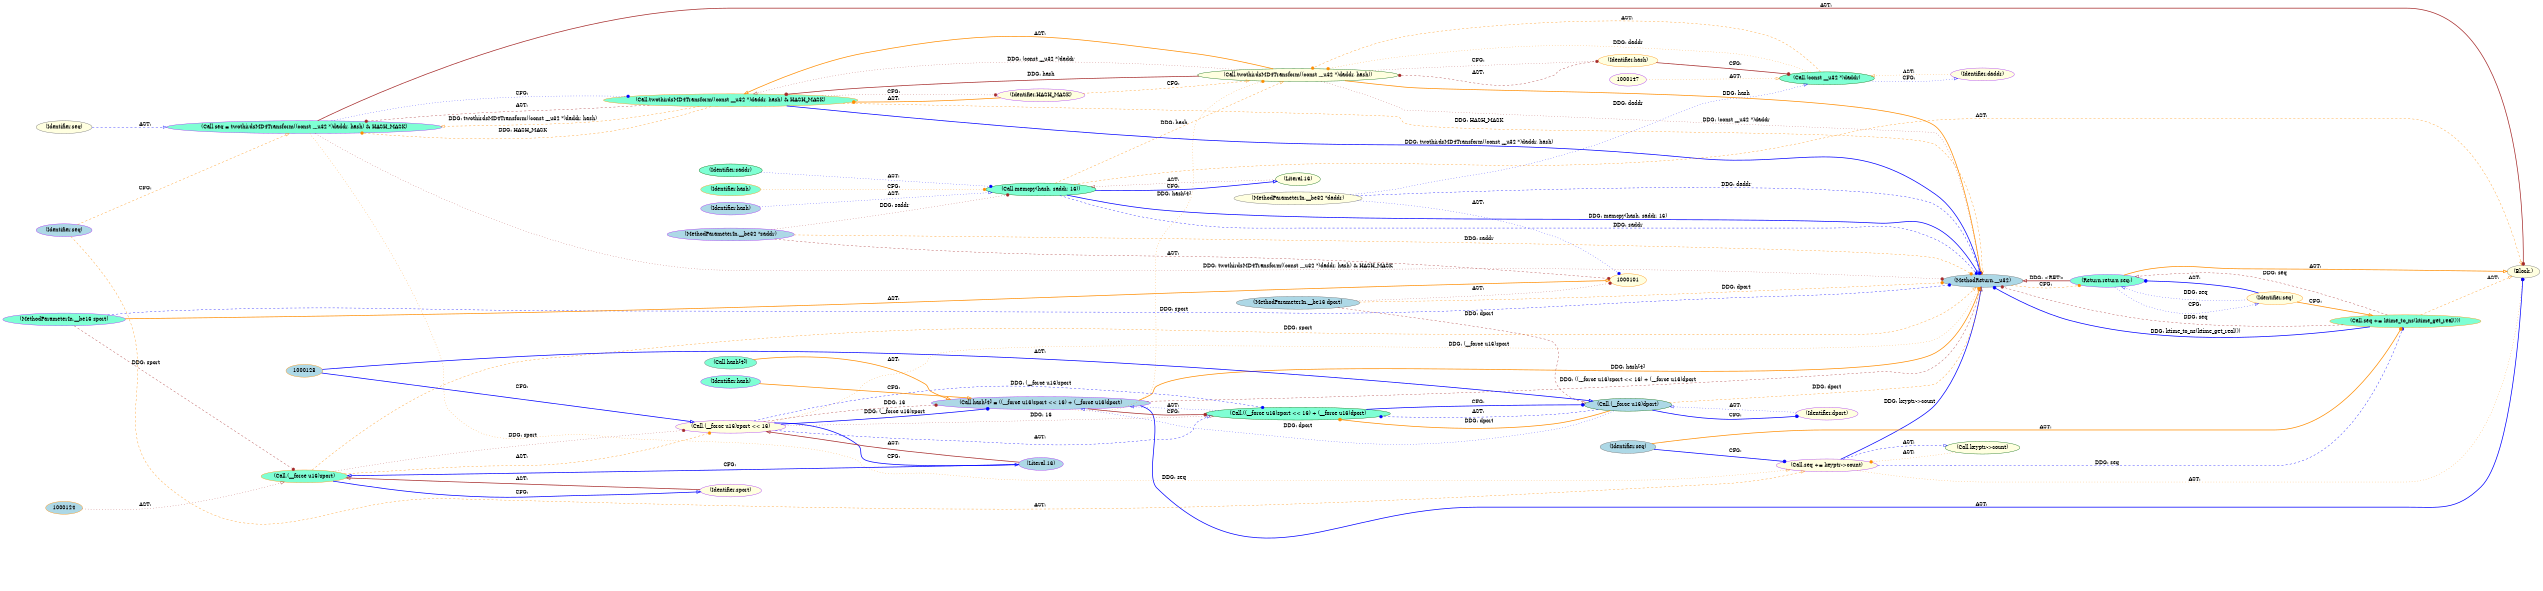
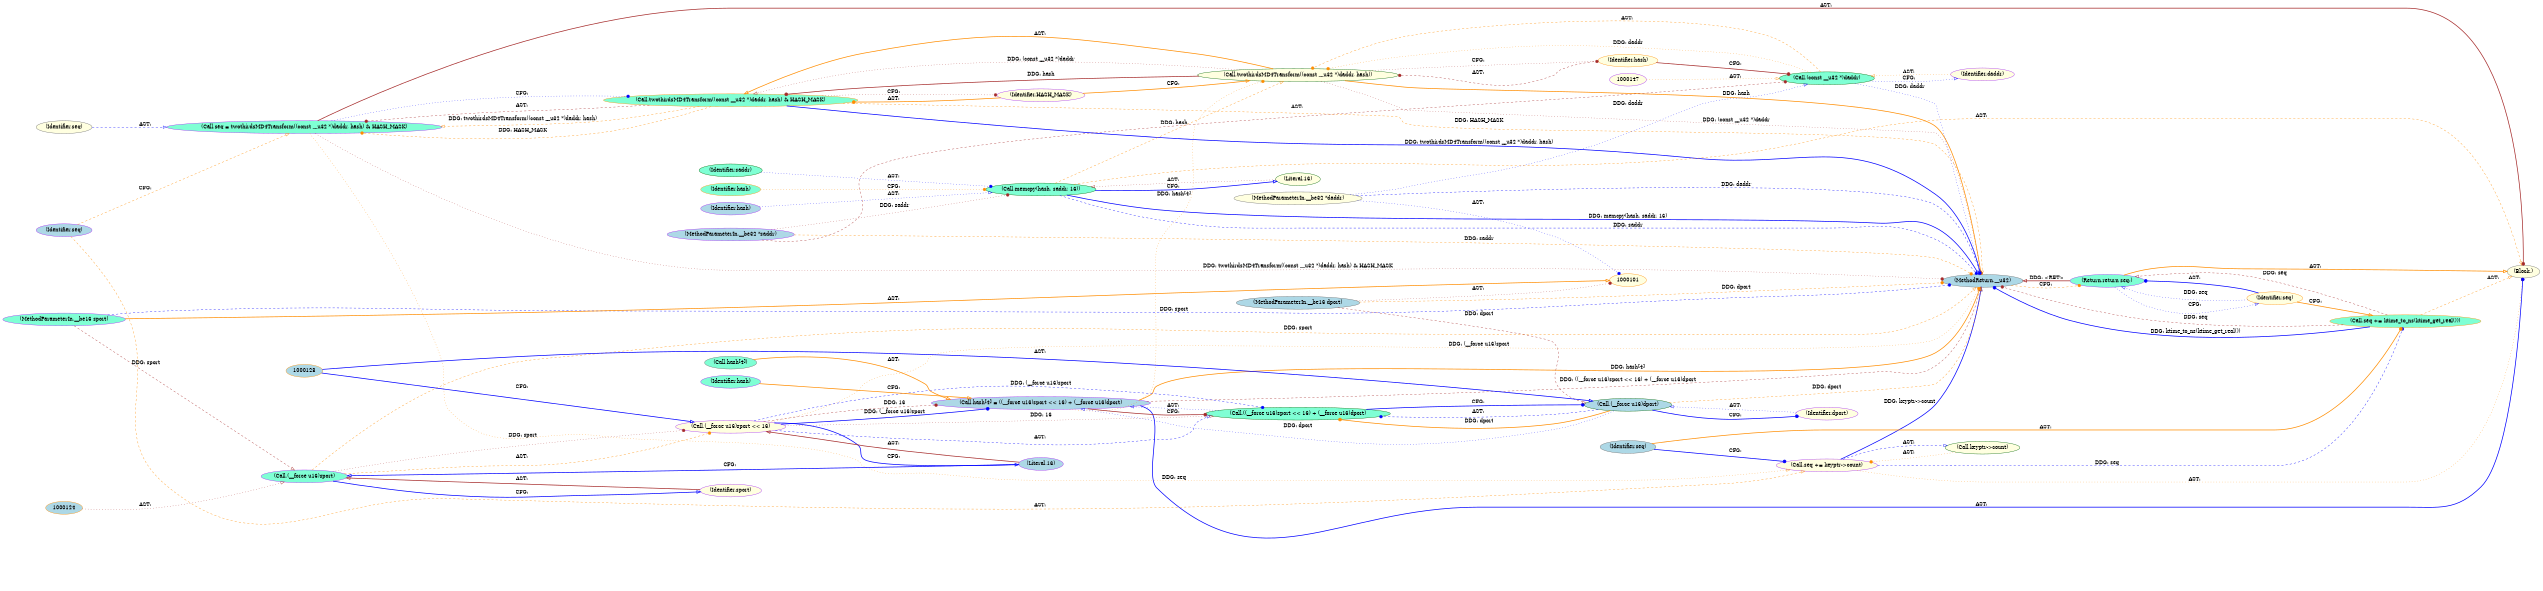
edge "(Identifier,HASH_MASK)" -> "(Call,twothirdsMD4Transform((const __u32 *)daddr, hash))": style dashed -> bold
edge "(Call,(const __u32 *)daddr)" -> "(MethodReturn,__u32)": added, label "DDG: daddr"
edge "(MethodParameterIn,__be32 *saddr)" -> "1000101": now "(MethodParameterIn,__be32 *saddr)" -> "(Call,(const __u32 *)daddr)"
edge "(MethodParameterIn,__be16 sport)" -> "(Call,(__force u16)sport)": arrowhead dot -> onormal
node "(Call,(__force u16)sport)": color darkorange -> purple
